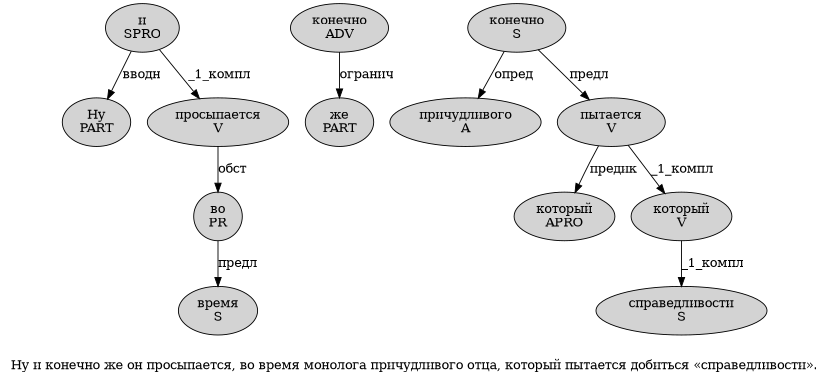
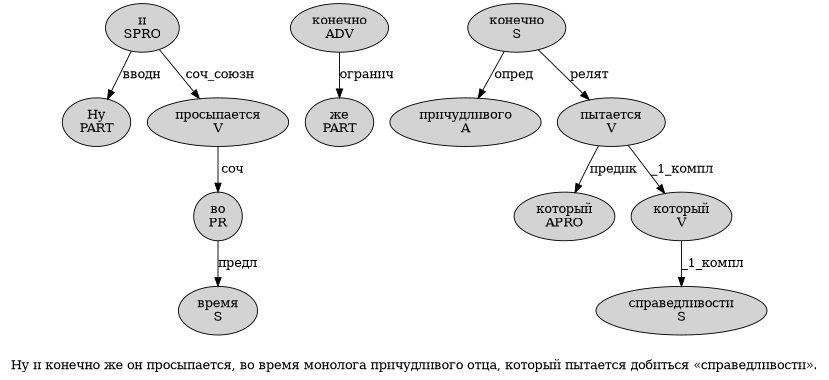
edge "и SPRO" -> "просыпается V": label "_1_компл" -> "соч_союзн"
edge "конечно S" -> "пытается V": label "предл" -> "релят"
edge "просыпается V" -> "во PR": label "обст" -> "соч"
